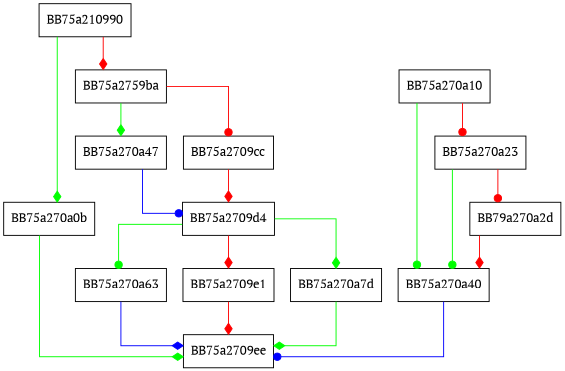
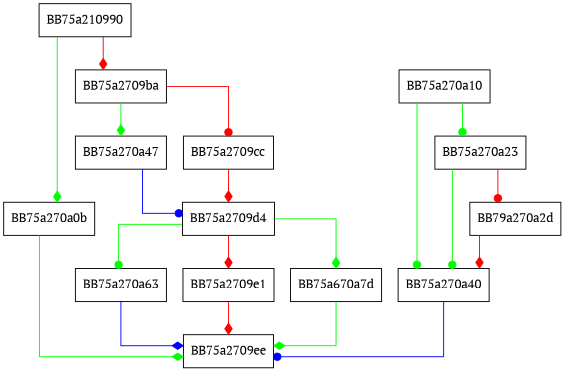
node "BB75a2759ba": label "BB75a2759ba" -> "BB75a2709ba"
edge "BB75a270a10" -> "BB75a270a23": color red -> green
node "BB75a270a7d": label "BB75a270a7d" -> "BB75a670a7d"
